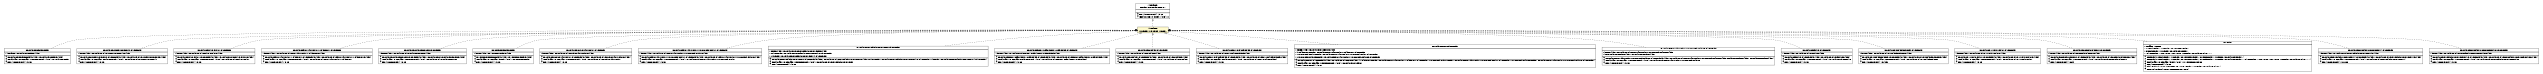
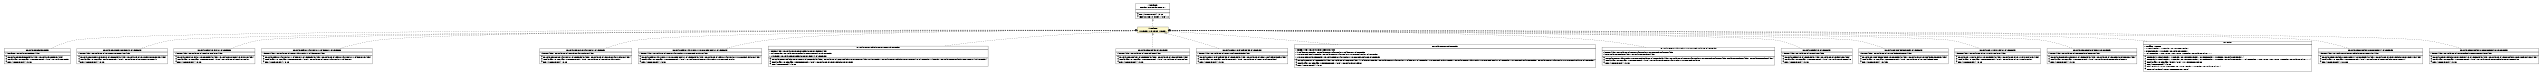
node "PaAttributeAttributeRequestValueReader": removed
node "PaMessageHeaderReader": removed
node "PaAttributeFactoryDefaultPasswordEnabledValueReader": removed
node "PaAttributeOperationalStatusValueReader": text "+ getMinDataLength() : add" -> "+ getMinDataLength() : byte"
